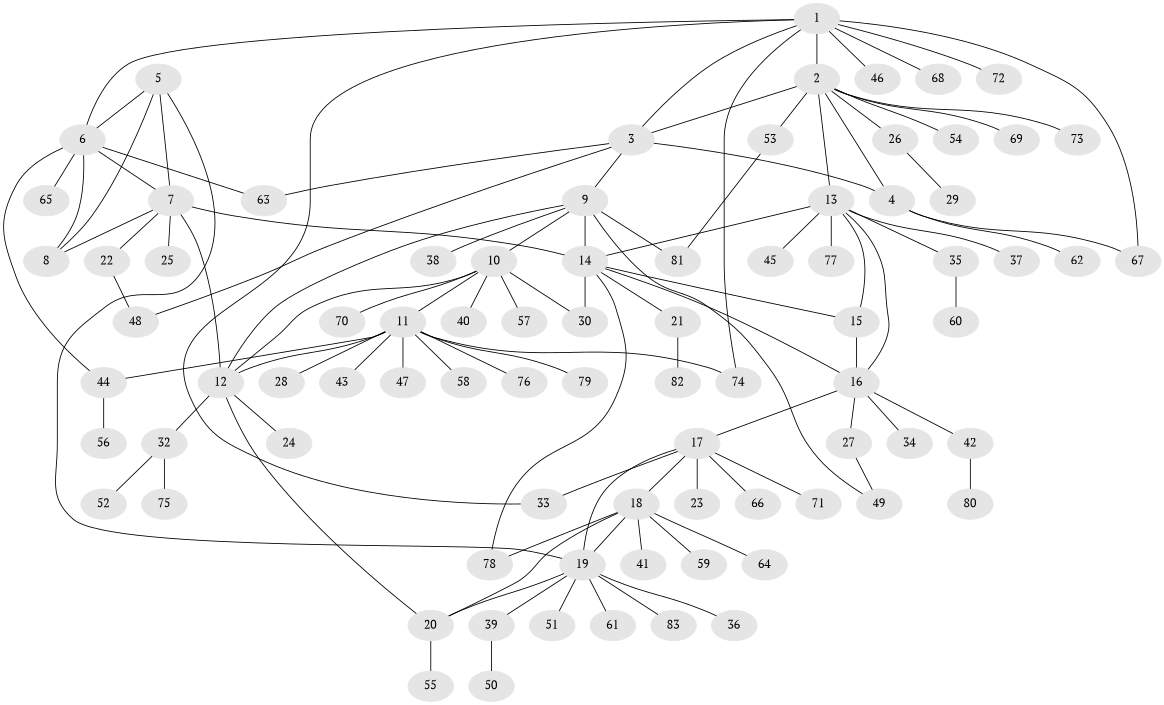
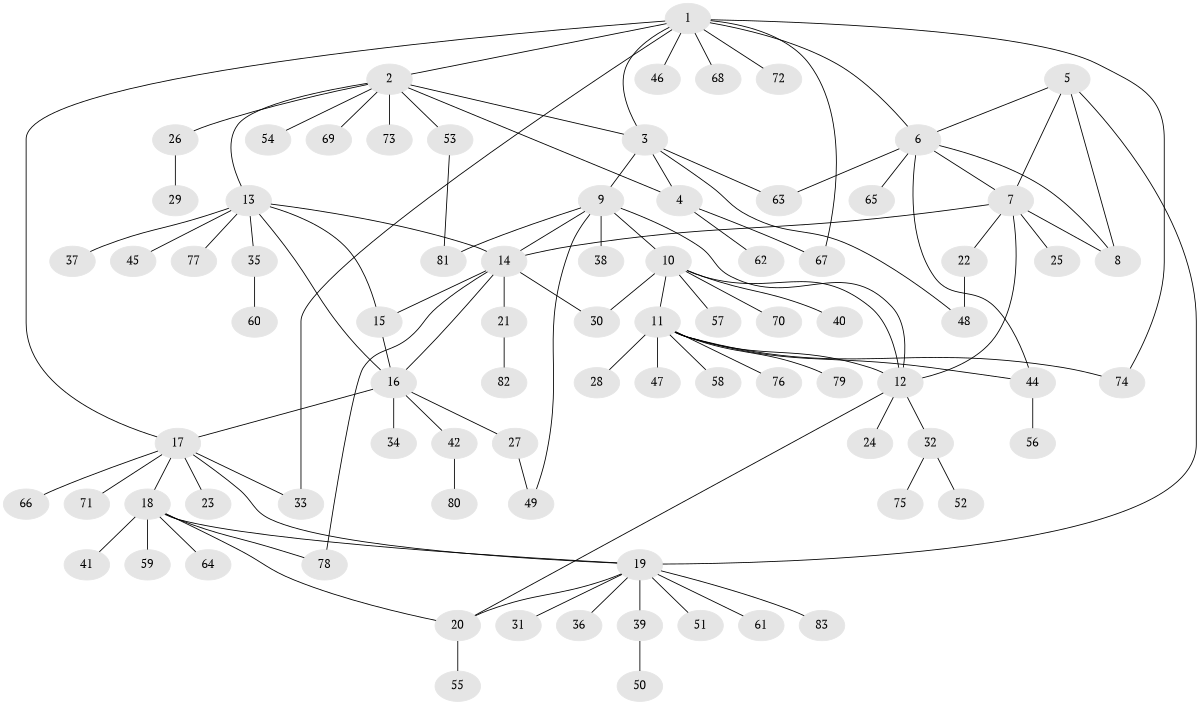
edge "1" -- "17": added
node "43": removed
node "31": added
